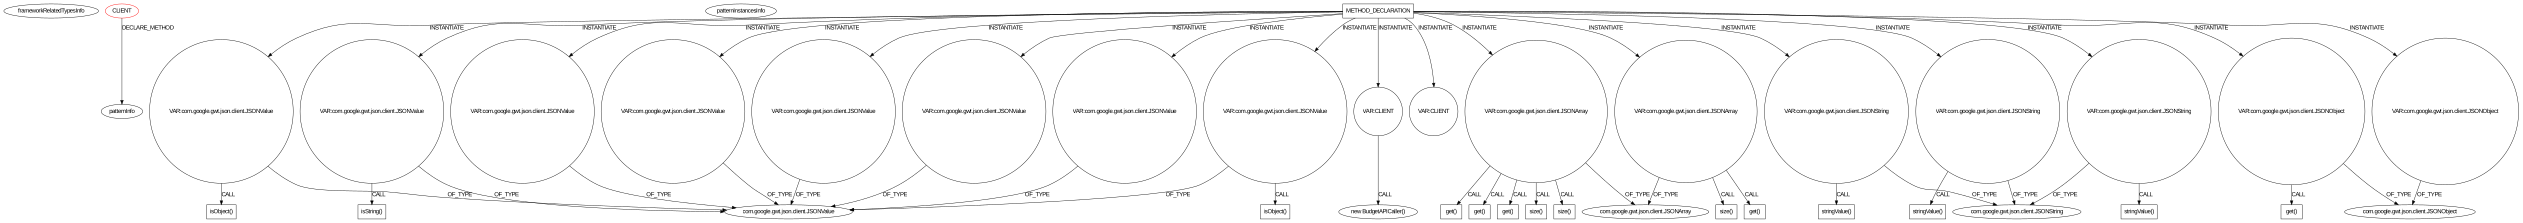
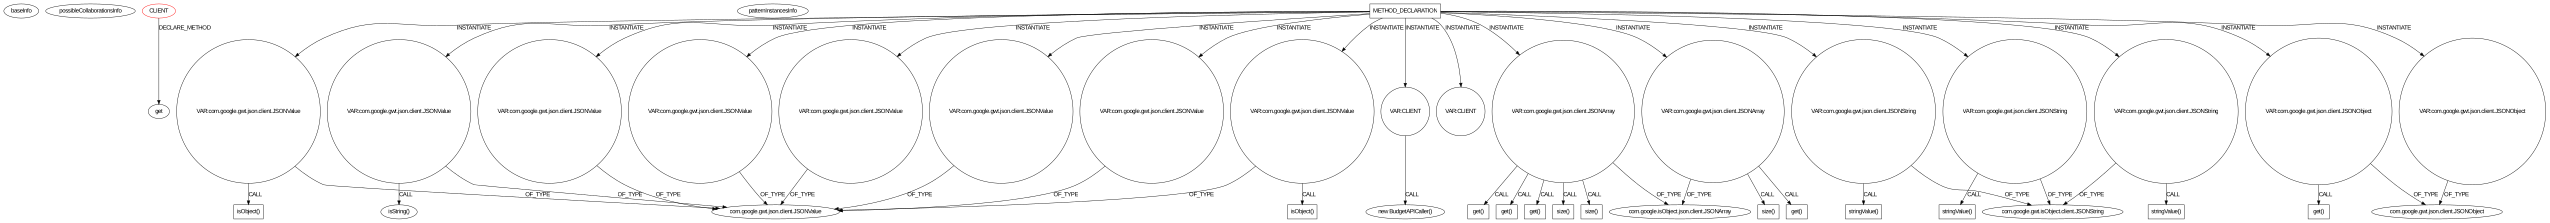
node "baseInfo": added
node "frameworkRelatedTypesInfo": removed
node "possibleCollaborationsInfo": added
node "patternInfo": label "patternInfo" -> "get"
node "isString()": shape box -> ellipse
node "com.google.gwt.json.client.JSONArray": label "com.google.gwt.json.client.JSONArray" -> "com.google.isObject.json.client.JSONArray"
node "com.google.gwt.json.client.JSONString": label "com.google.gwt.json.client.JSONString" -> "com.google.gwt.isObject.client.JSONString"
